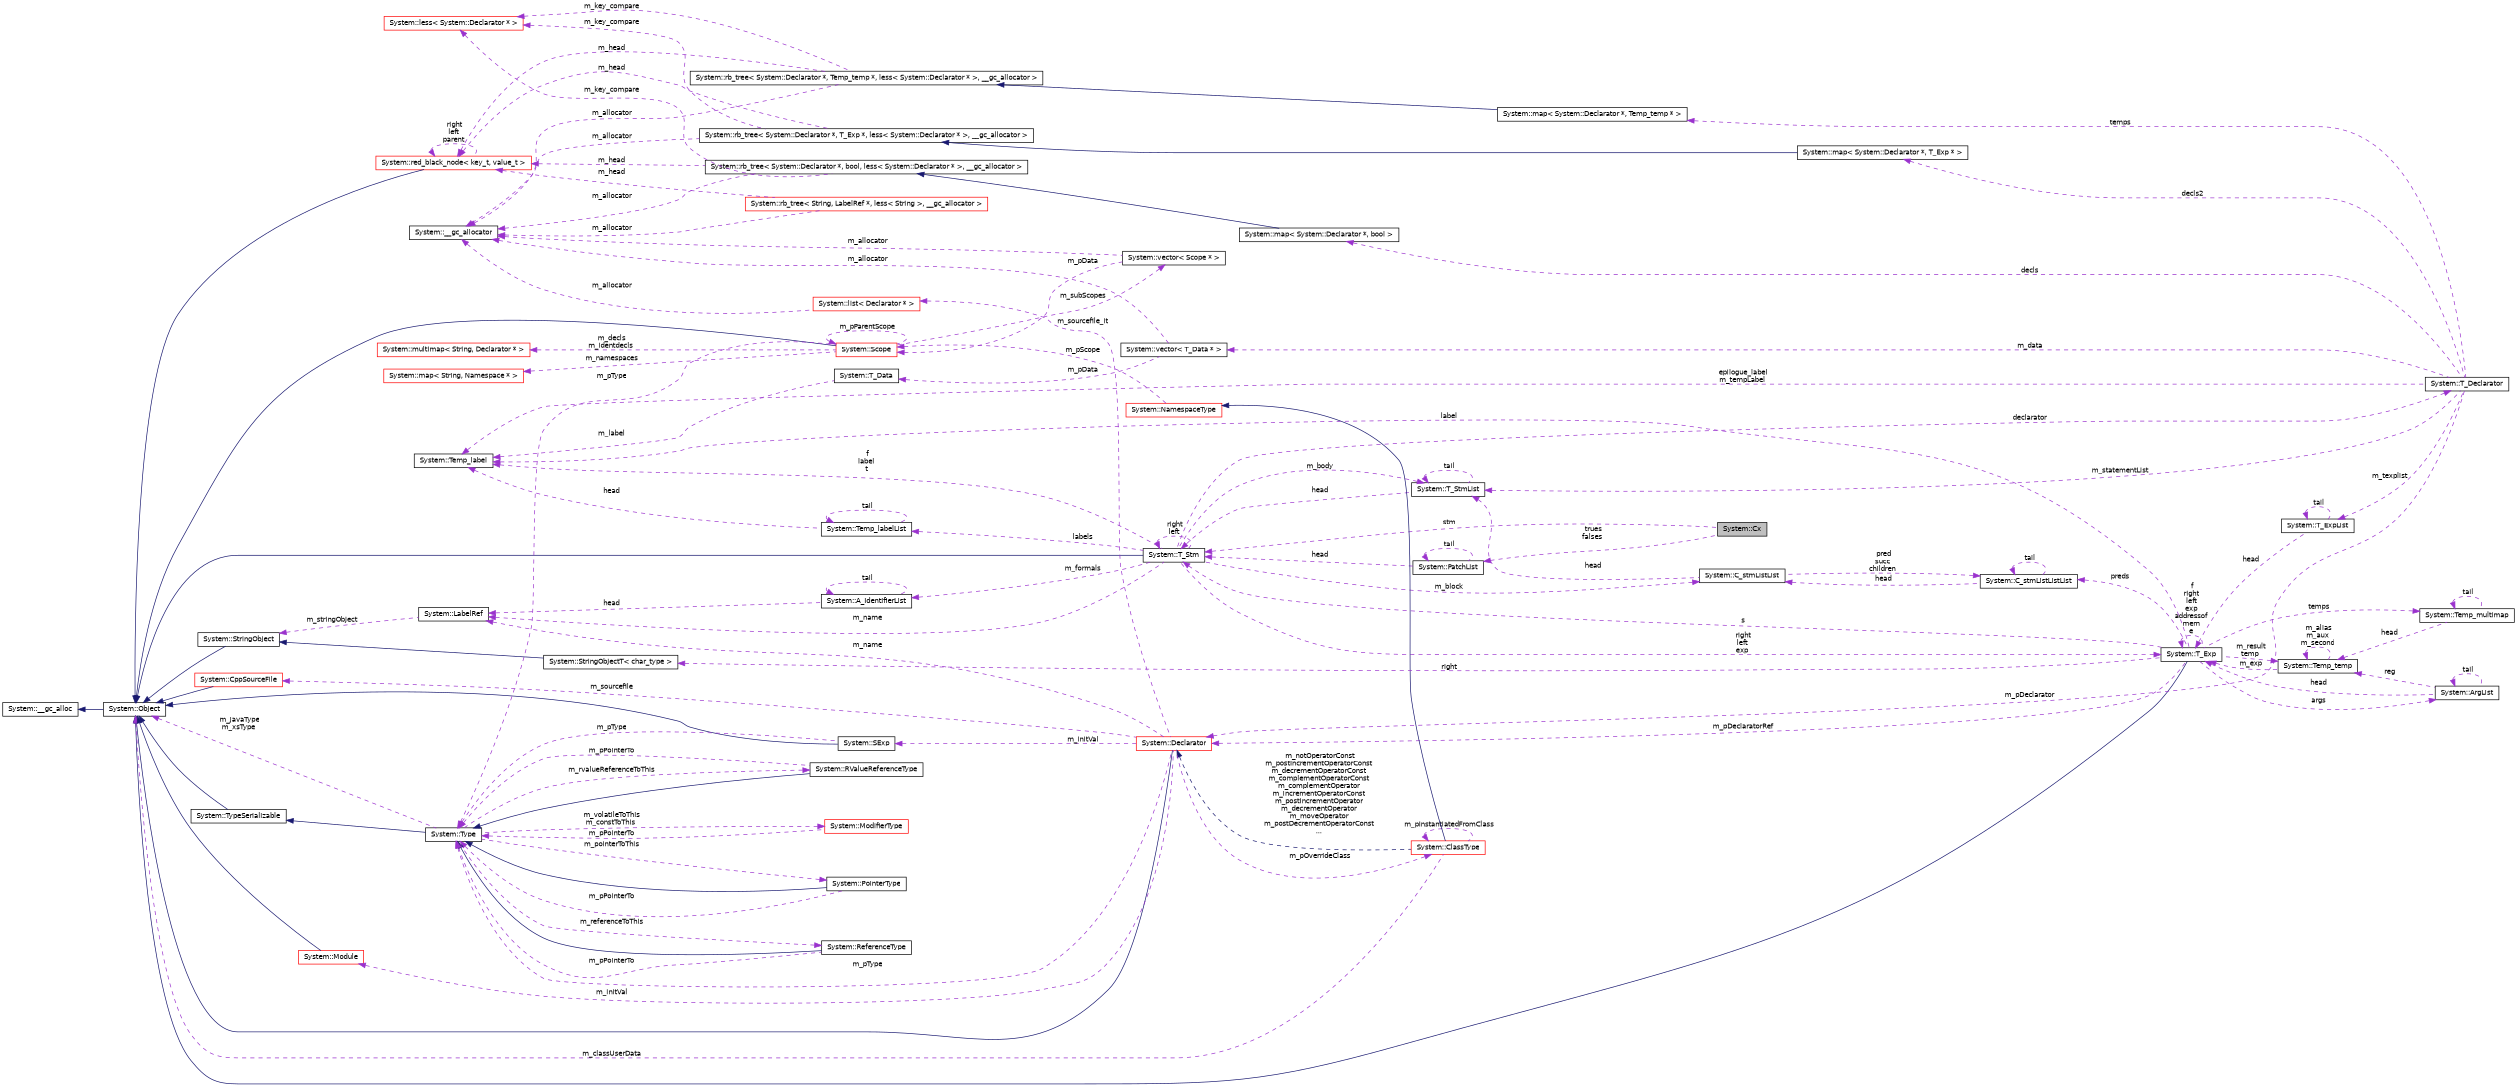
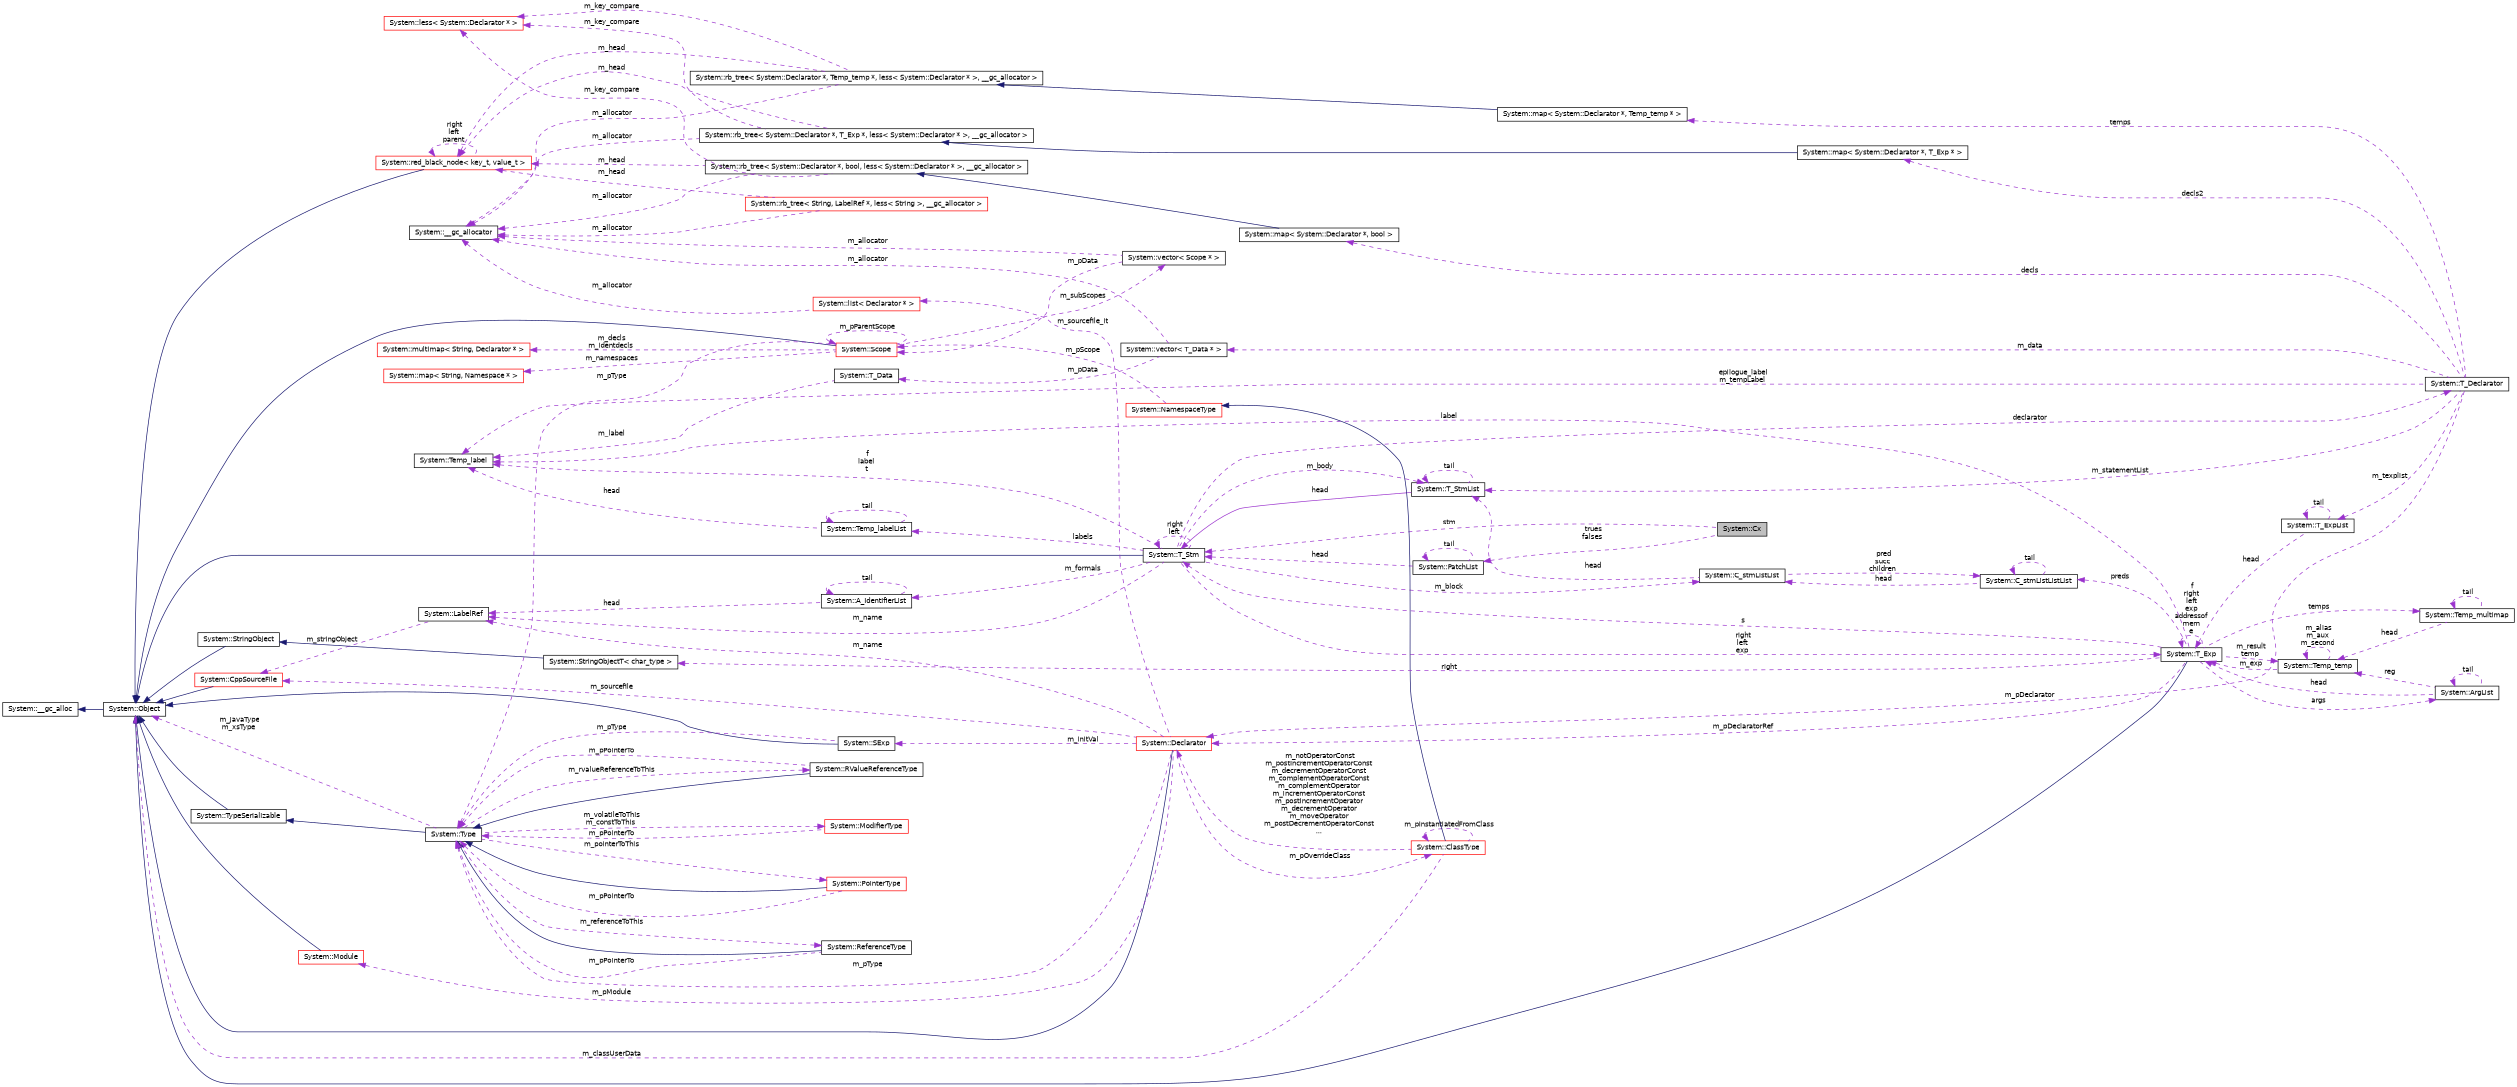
edge "System::T_StmList" -> "System::T_Stm": style dashed -> solid
edge "System::LabelRef" -> "System::StringObject": now "System::LabelRef" -> "System::CppSourceFile"
edge "System::ClassType" -> "System::Declarator": color midnightblue -> darkorchid3
node "System::PointerType": color black -> red
edge "System::Declarator" -> "System::Module": label " m_initVal" -> " m_pModule"
